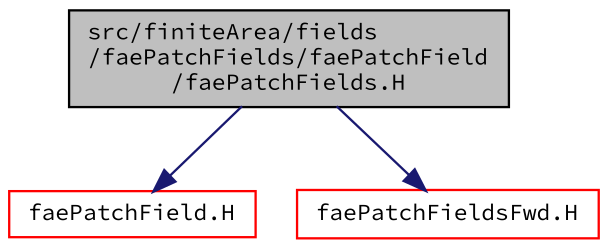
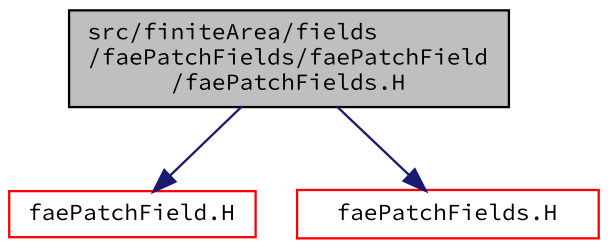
node "faePatchFieldsFwd.H": label "faePatchFieldsFwd.H" -> "faePatchFields.H"
